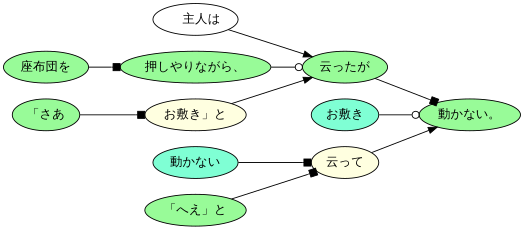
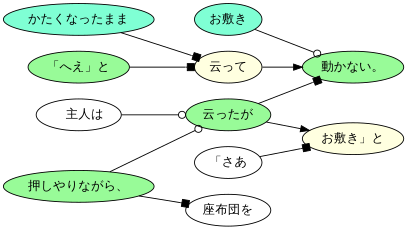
edge "主人は" -> "云ったが": arrowhead normal -> odot
node "座布団を": fillcolor palegreen -> white
edge "座布団を" -> "押しやりながら、": reversed
edge "お敷き」と" -> "云ったが": reversed
node "「さあ": fillcolor palegreen -> white
node "動かない": label "動かない" -> "かたくなったまま"
